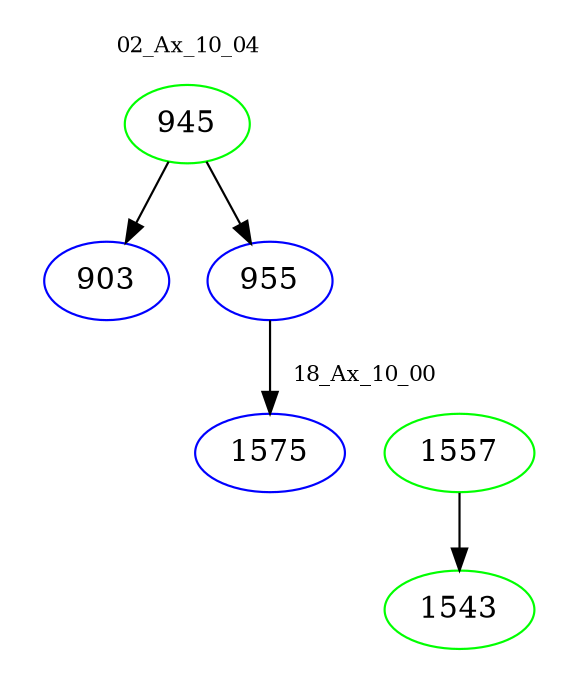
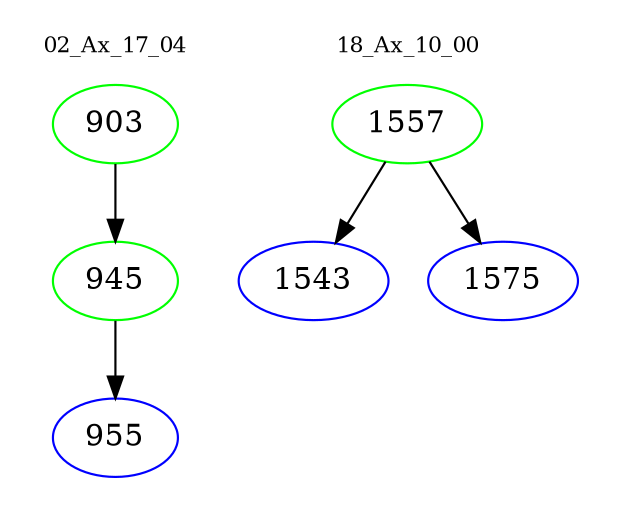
cluster "02_Ax_10_04": label "02_Ax_10_04" -> "02_Ax_17_04"
edge "945" -> "903": reversed
node "903": color blue -> green
edge "955" -> "1575": now "1557" -> "1575"
node "1543": color green -> blue
